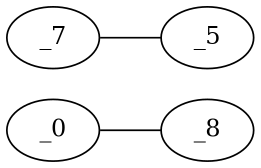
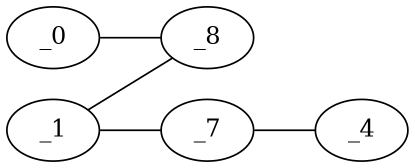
node "_5": label "_5" -> "_4"
node "_1": added
